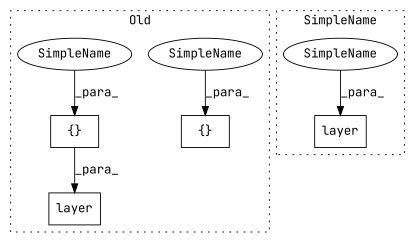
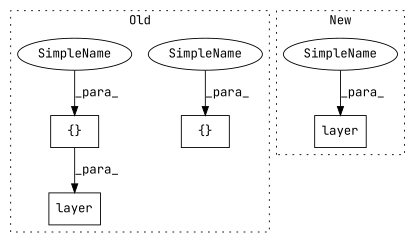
cluster "SimpleName": label "SimpleName" -> "New"
